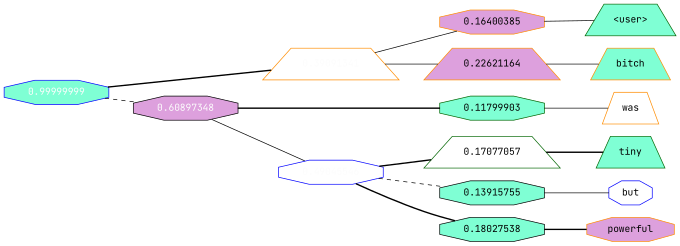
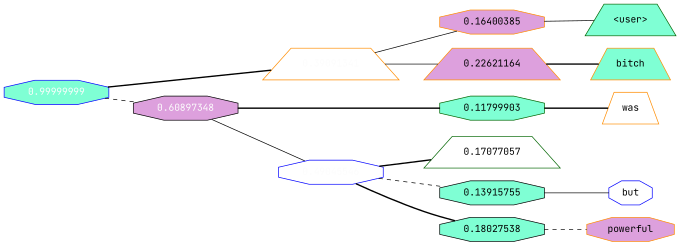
edge "0.22621164" -- "bitch": style solid -> bold
edge "0.11799903" -- "was": style solid -> bold
node "tiny": removed
edge "0.18027538" -- "powerful": style bold -> dashed
